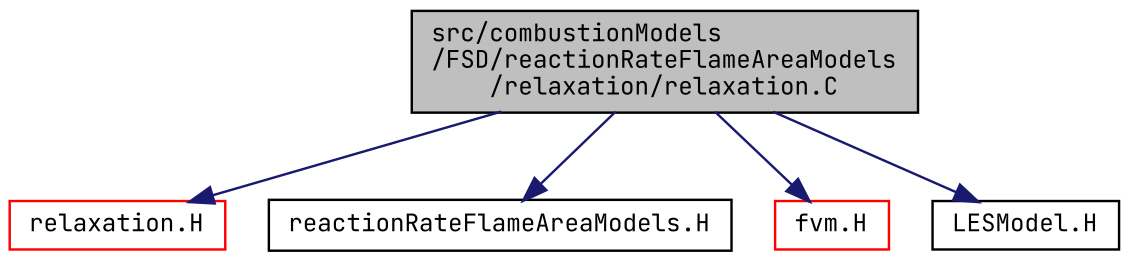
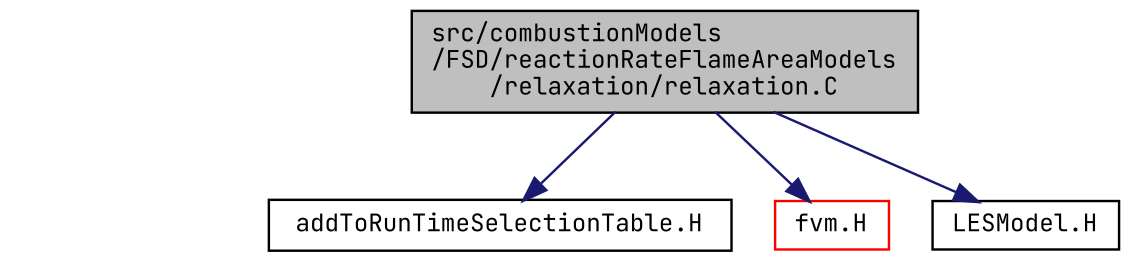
node "relaxation.H": removed
node "reactionRateFlameAreaModels.H": label "reactionRateFlameAreaModels.H" -> "addToRunTimeSelectionTable.H"
